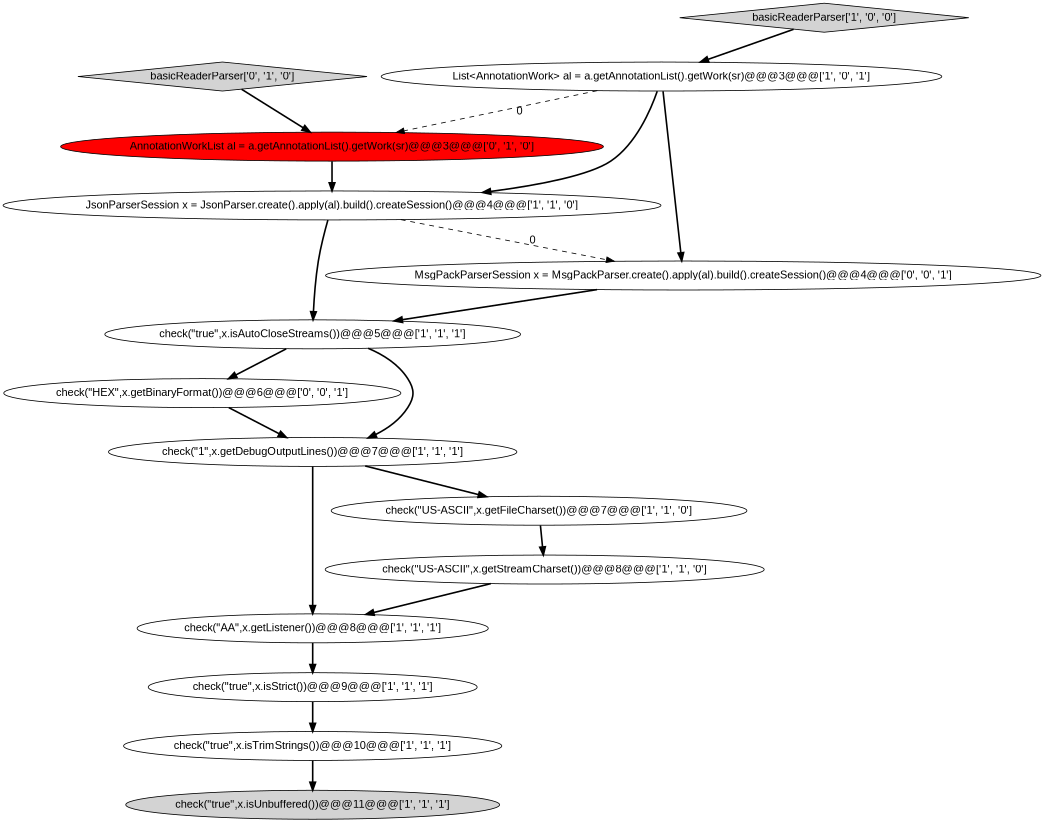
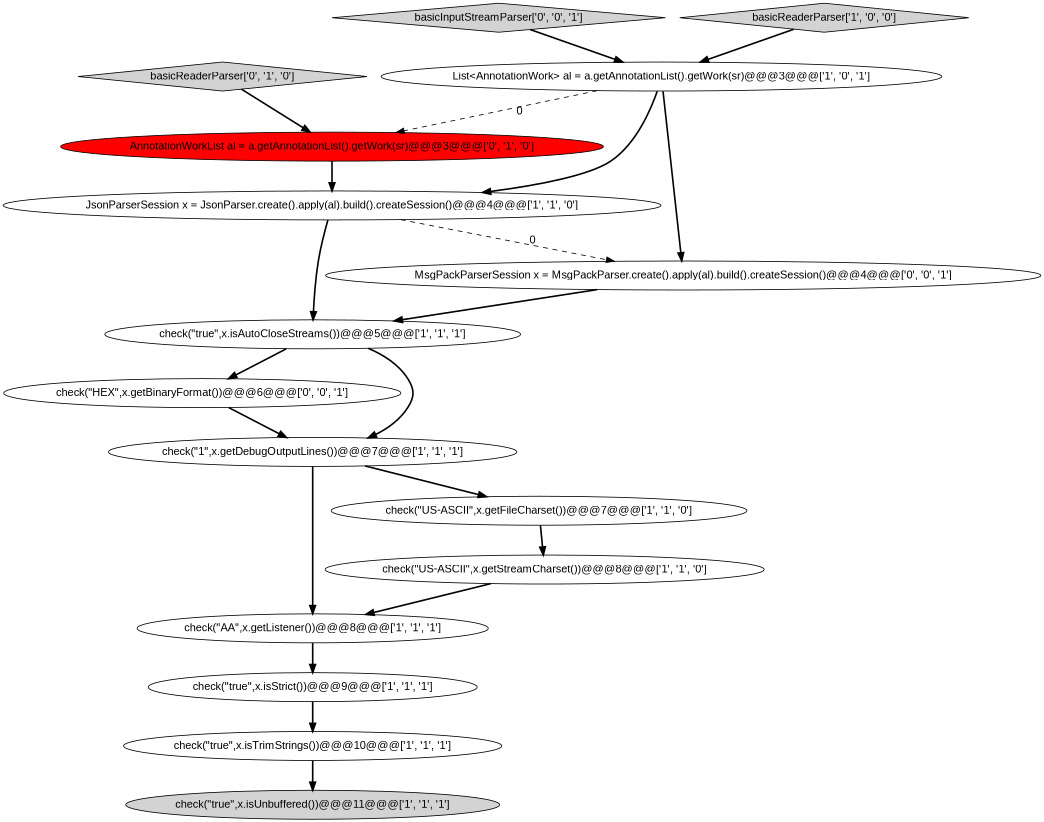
node "basicInputStreamParser['0', '0', '1']": added
